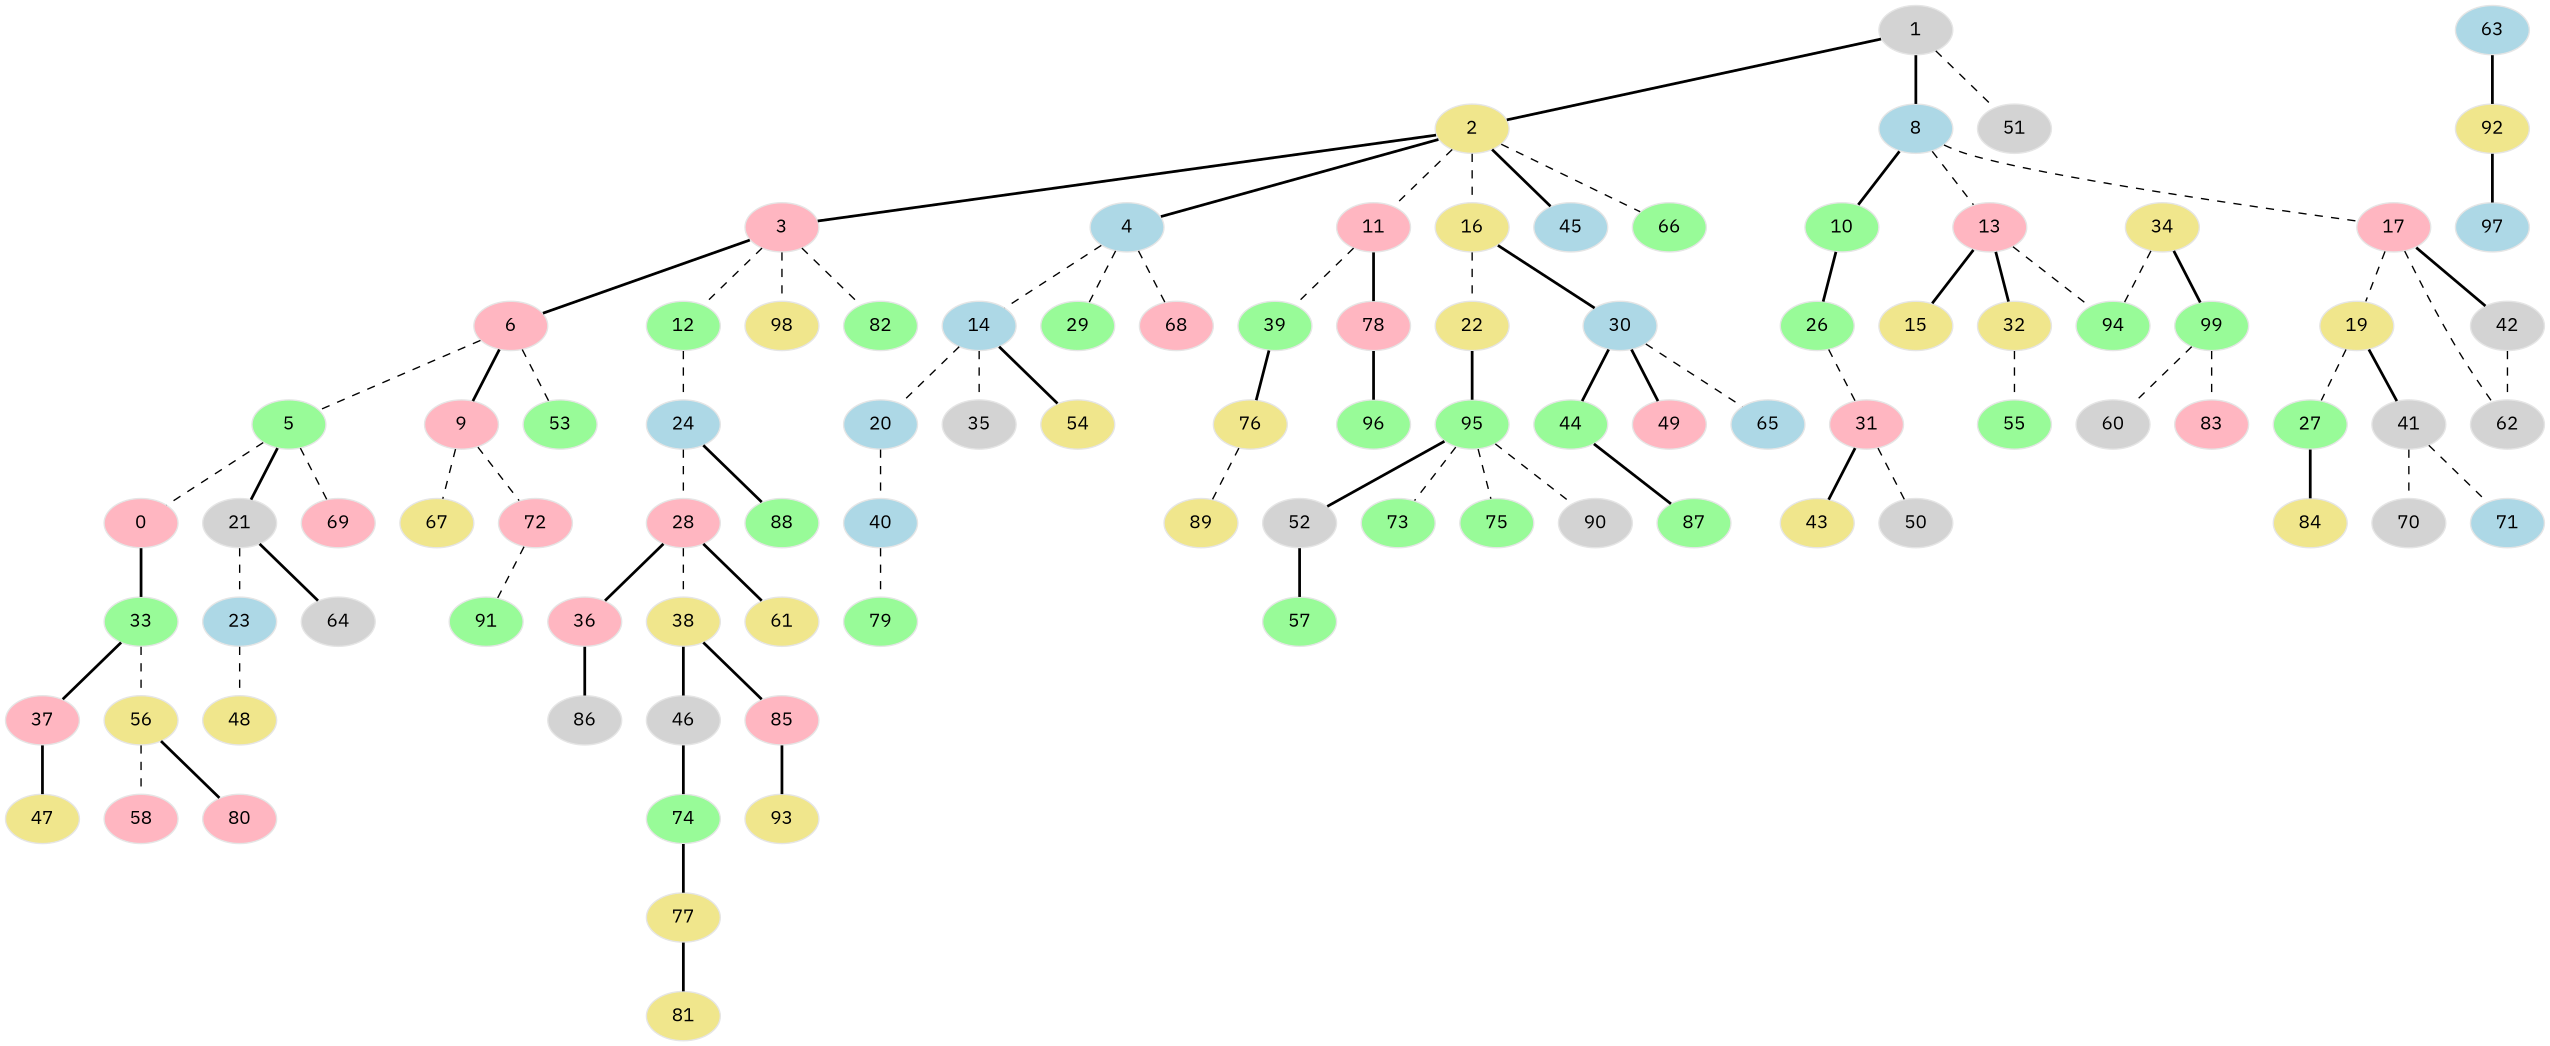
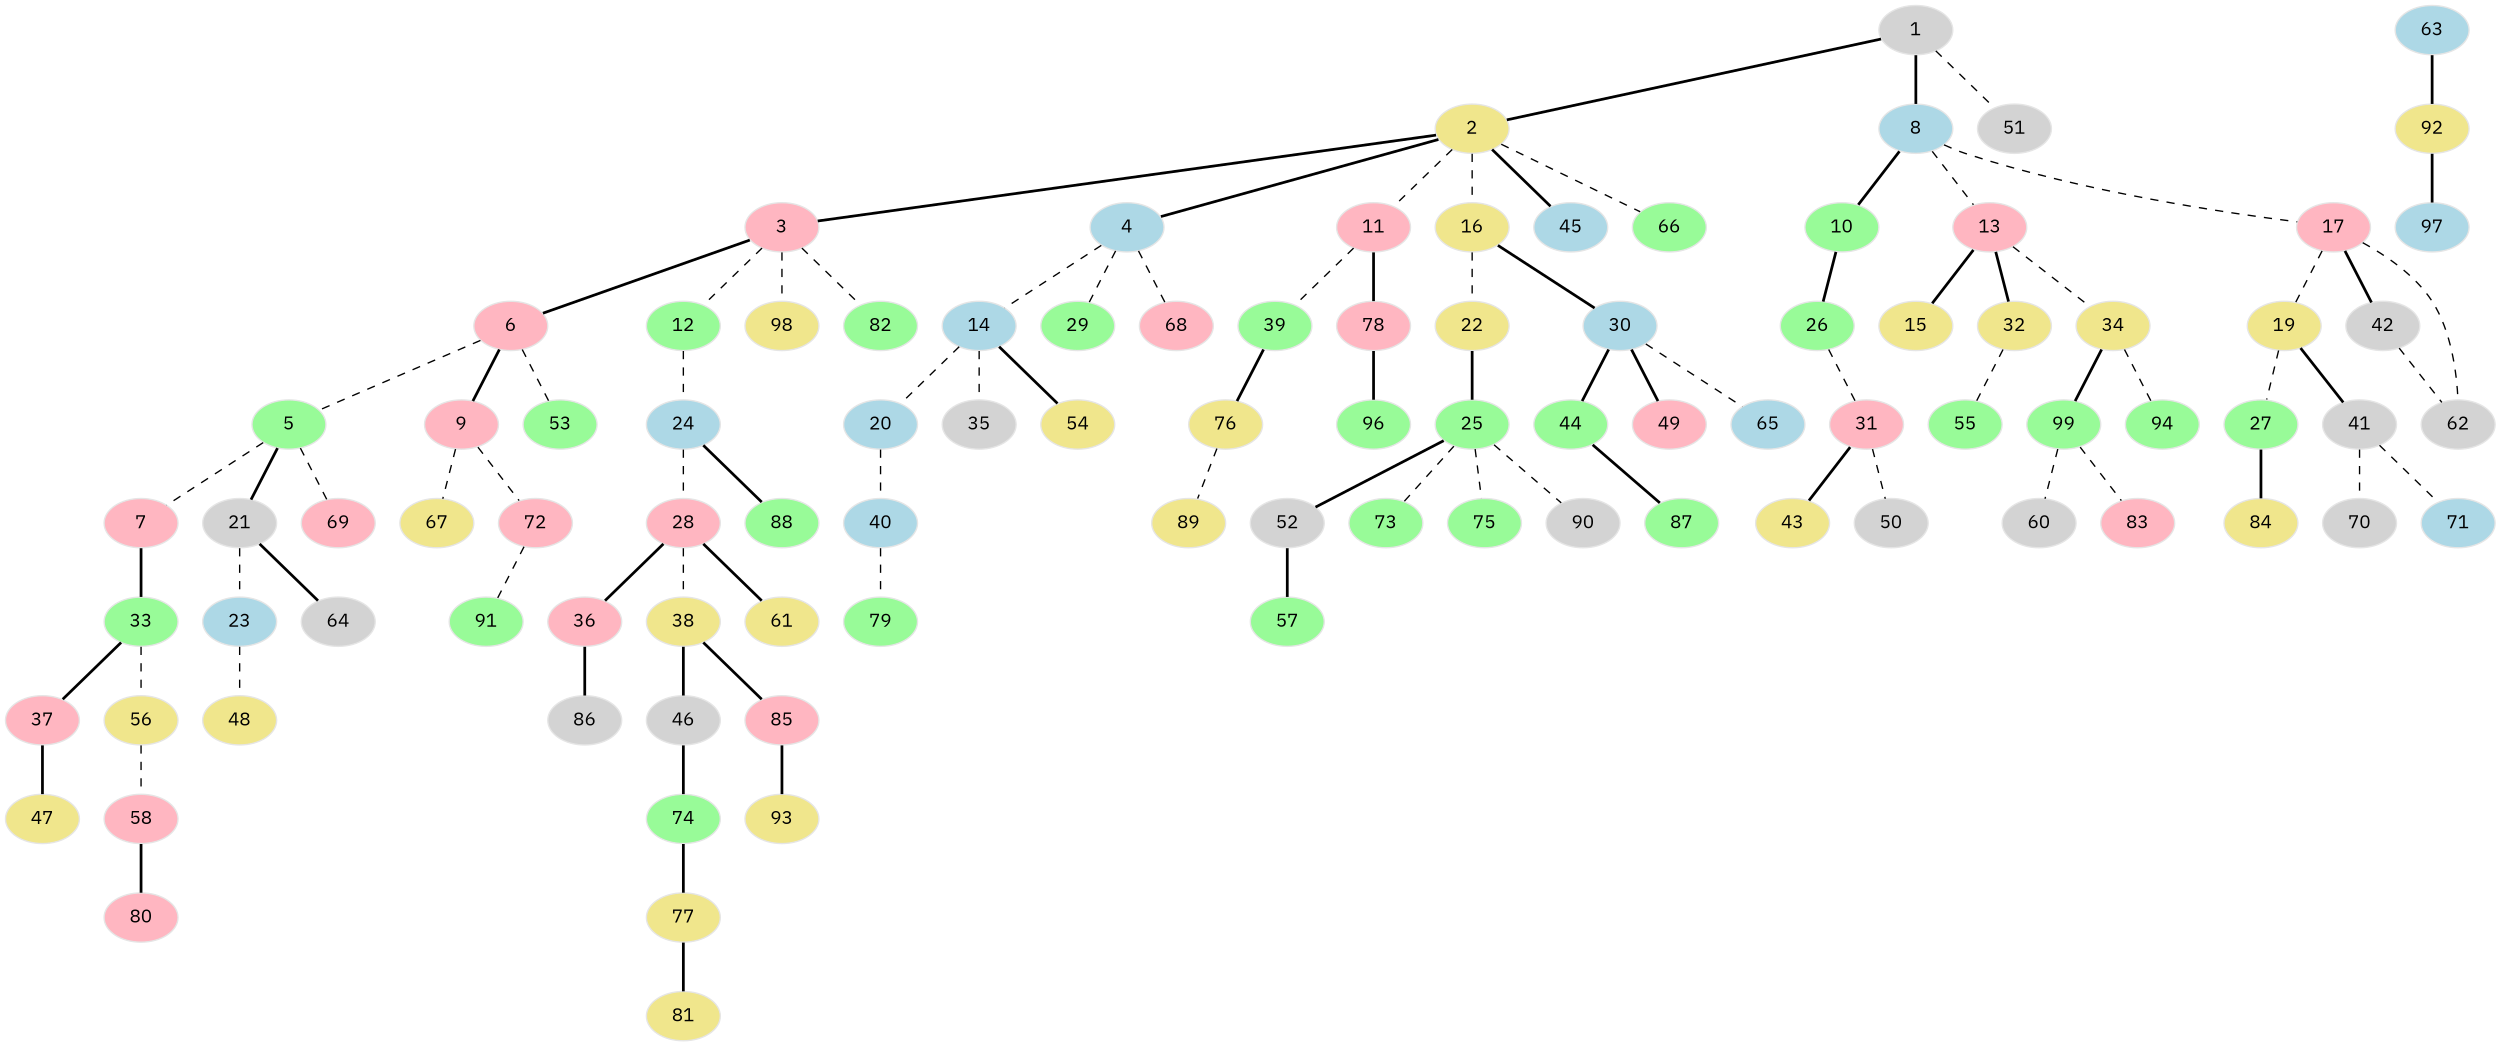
edge "13" -- "94": now "13" -- "34"
node "95": label "95" -> "25"
node "0": label "0" -> "7"
edge "56" -- "80": now "58" -- "80"
